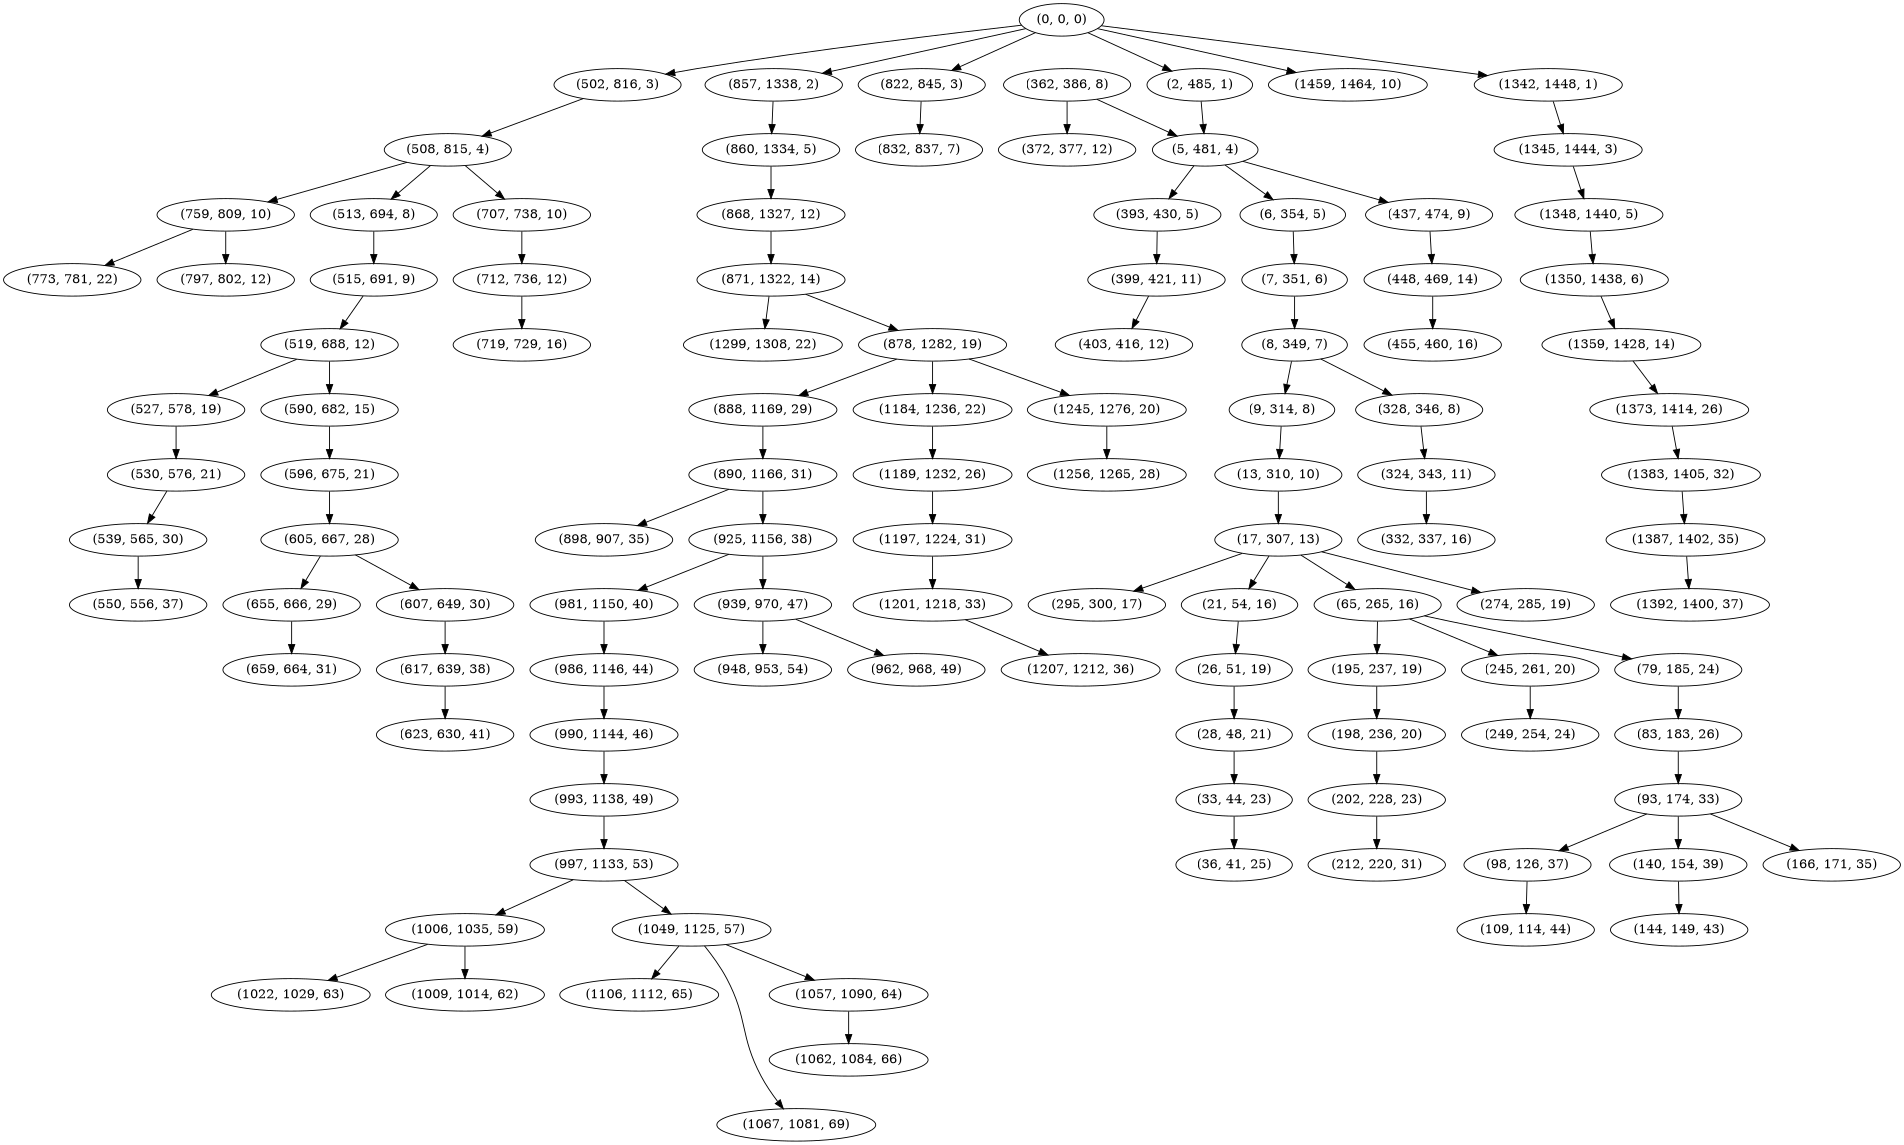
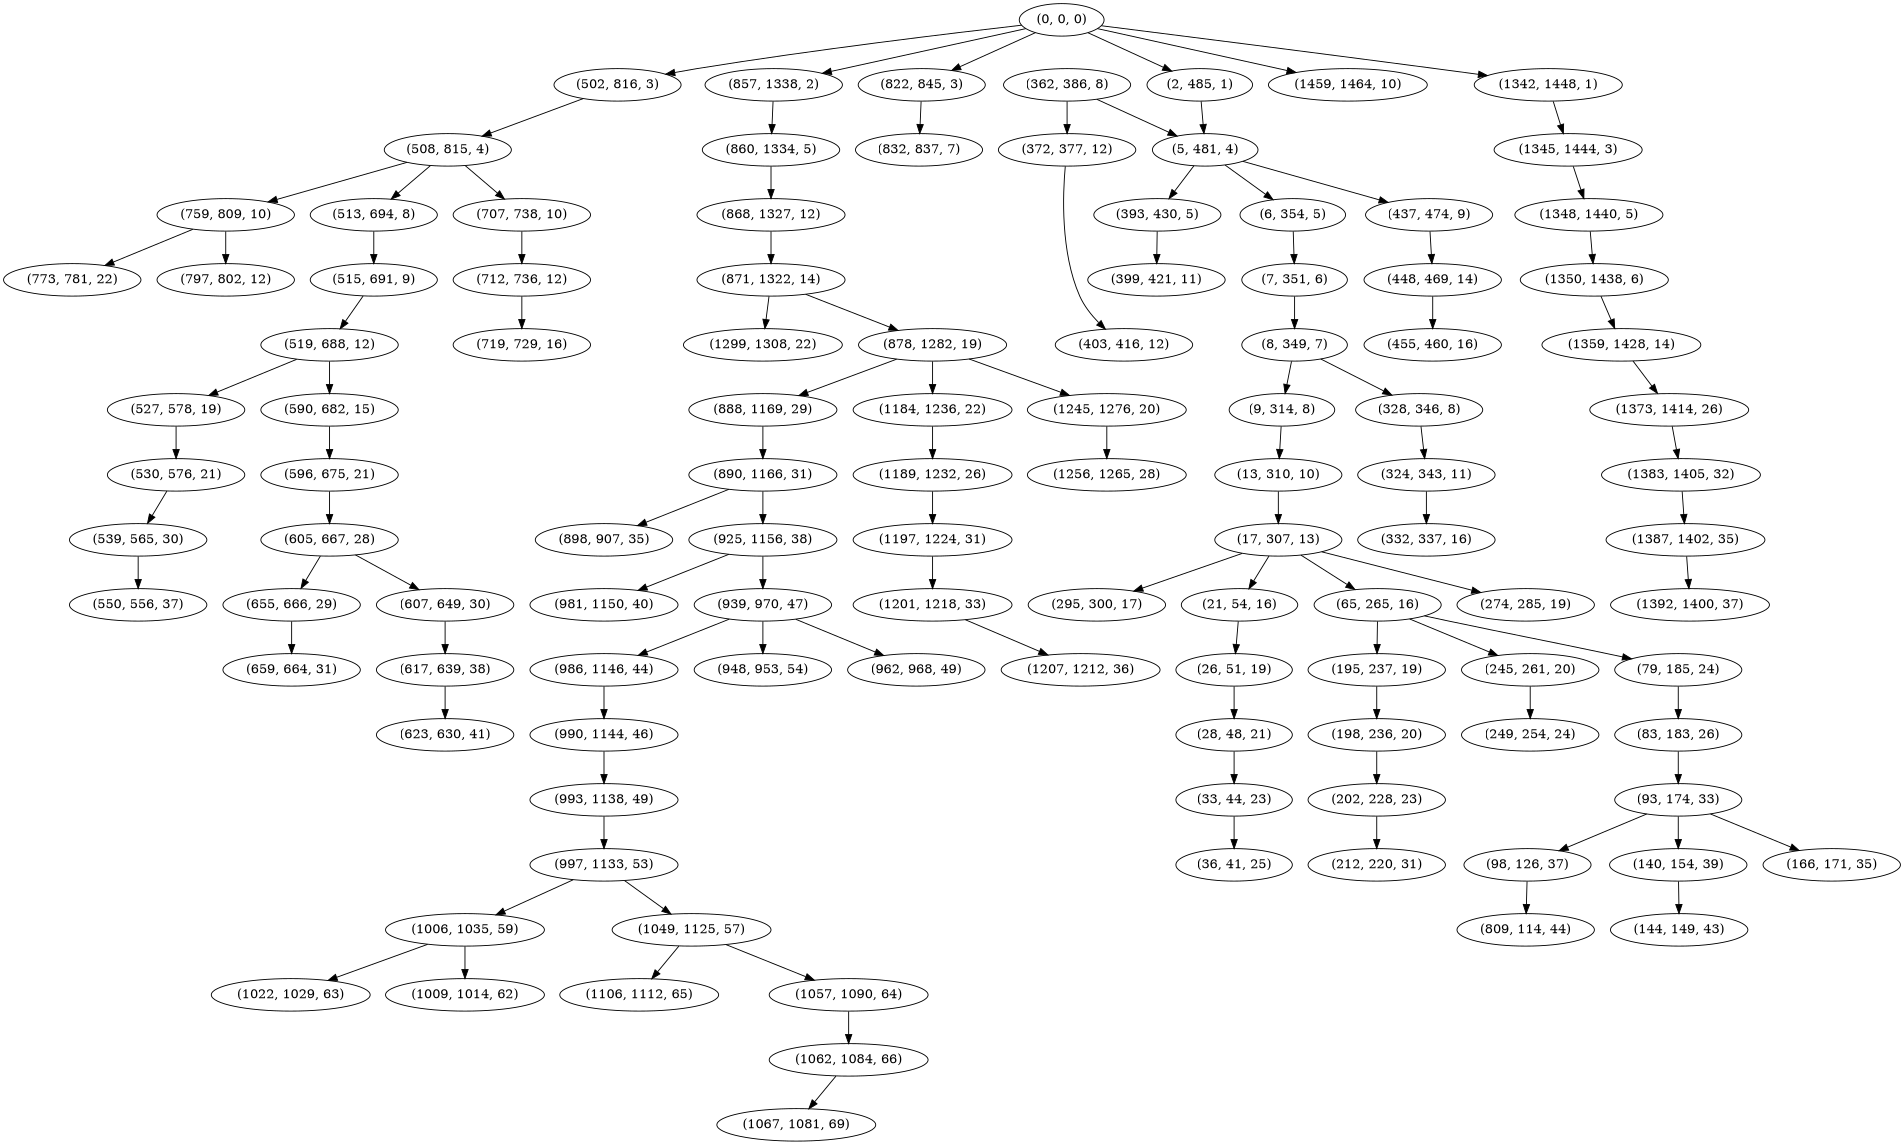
edge "(399, 421, 11)" -> "(403, 416, 12)": now "(372, 377, 12)" -> "(403, 416, 12)"
edge "(981, 1150, 40)" -> "(986, 1146, 44)": now "(939, 970, 47)" -> "(986, 1146, 44)"
node "(109, 114, 44)": label "(109, 114, 44)" -> "(809, 114, 44)"
edge "(1049, 1125, 57)" -> "(1067, 1081, 69)": now "(1062, 1084, 66)" -> "(1067, 1081, 69)"
